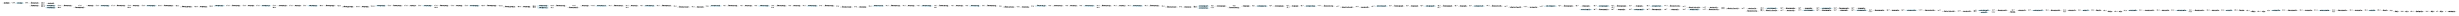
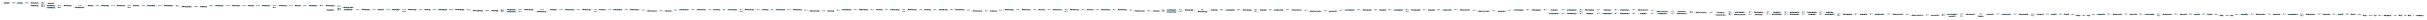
edge "__iadd___IW[256, 256]_OW256_#25" -> "relu_IW256_OW256_#26": reversed
